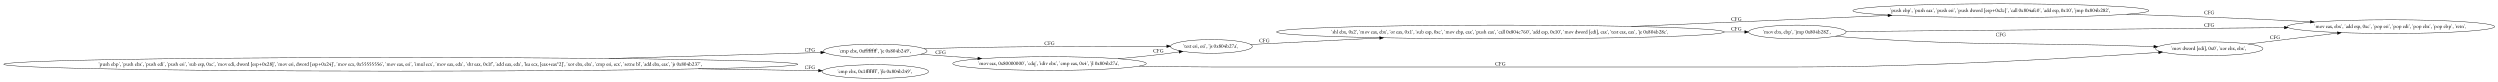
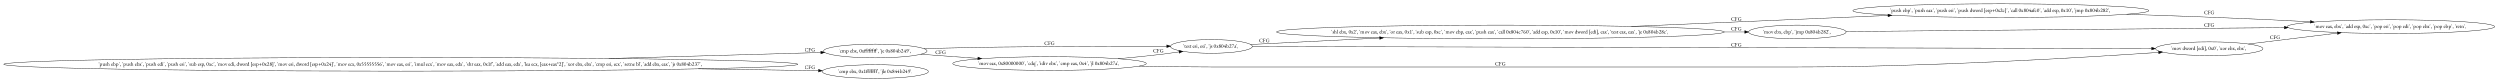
edge "'mov ebx, ebp', 'jmp 0x804b282'," -> "'mov dword [edi], 0x0', 'xor ebx, ebx',": now "'test esi, esi', 'js 0x804b27a'," -> "'mov dword [edi], 0x0', 'xor ebx, ebx',"
node "'cmp ebx, 0x1fffffff', 'jle 0x804b249',": label "'cmp ebx, 0x1fffffff', 'jle 0x804b249'," -> "'cmp ebx, 0x1fffffff', 'jle 0x844b249',"
